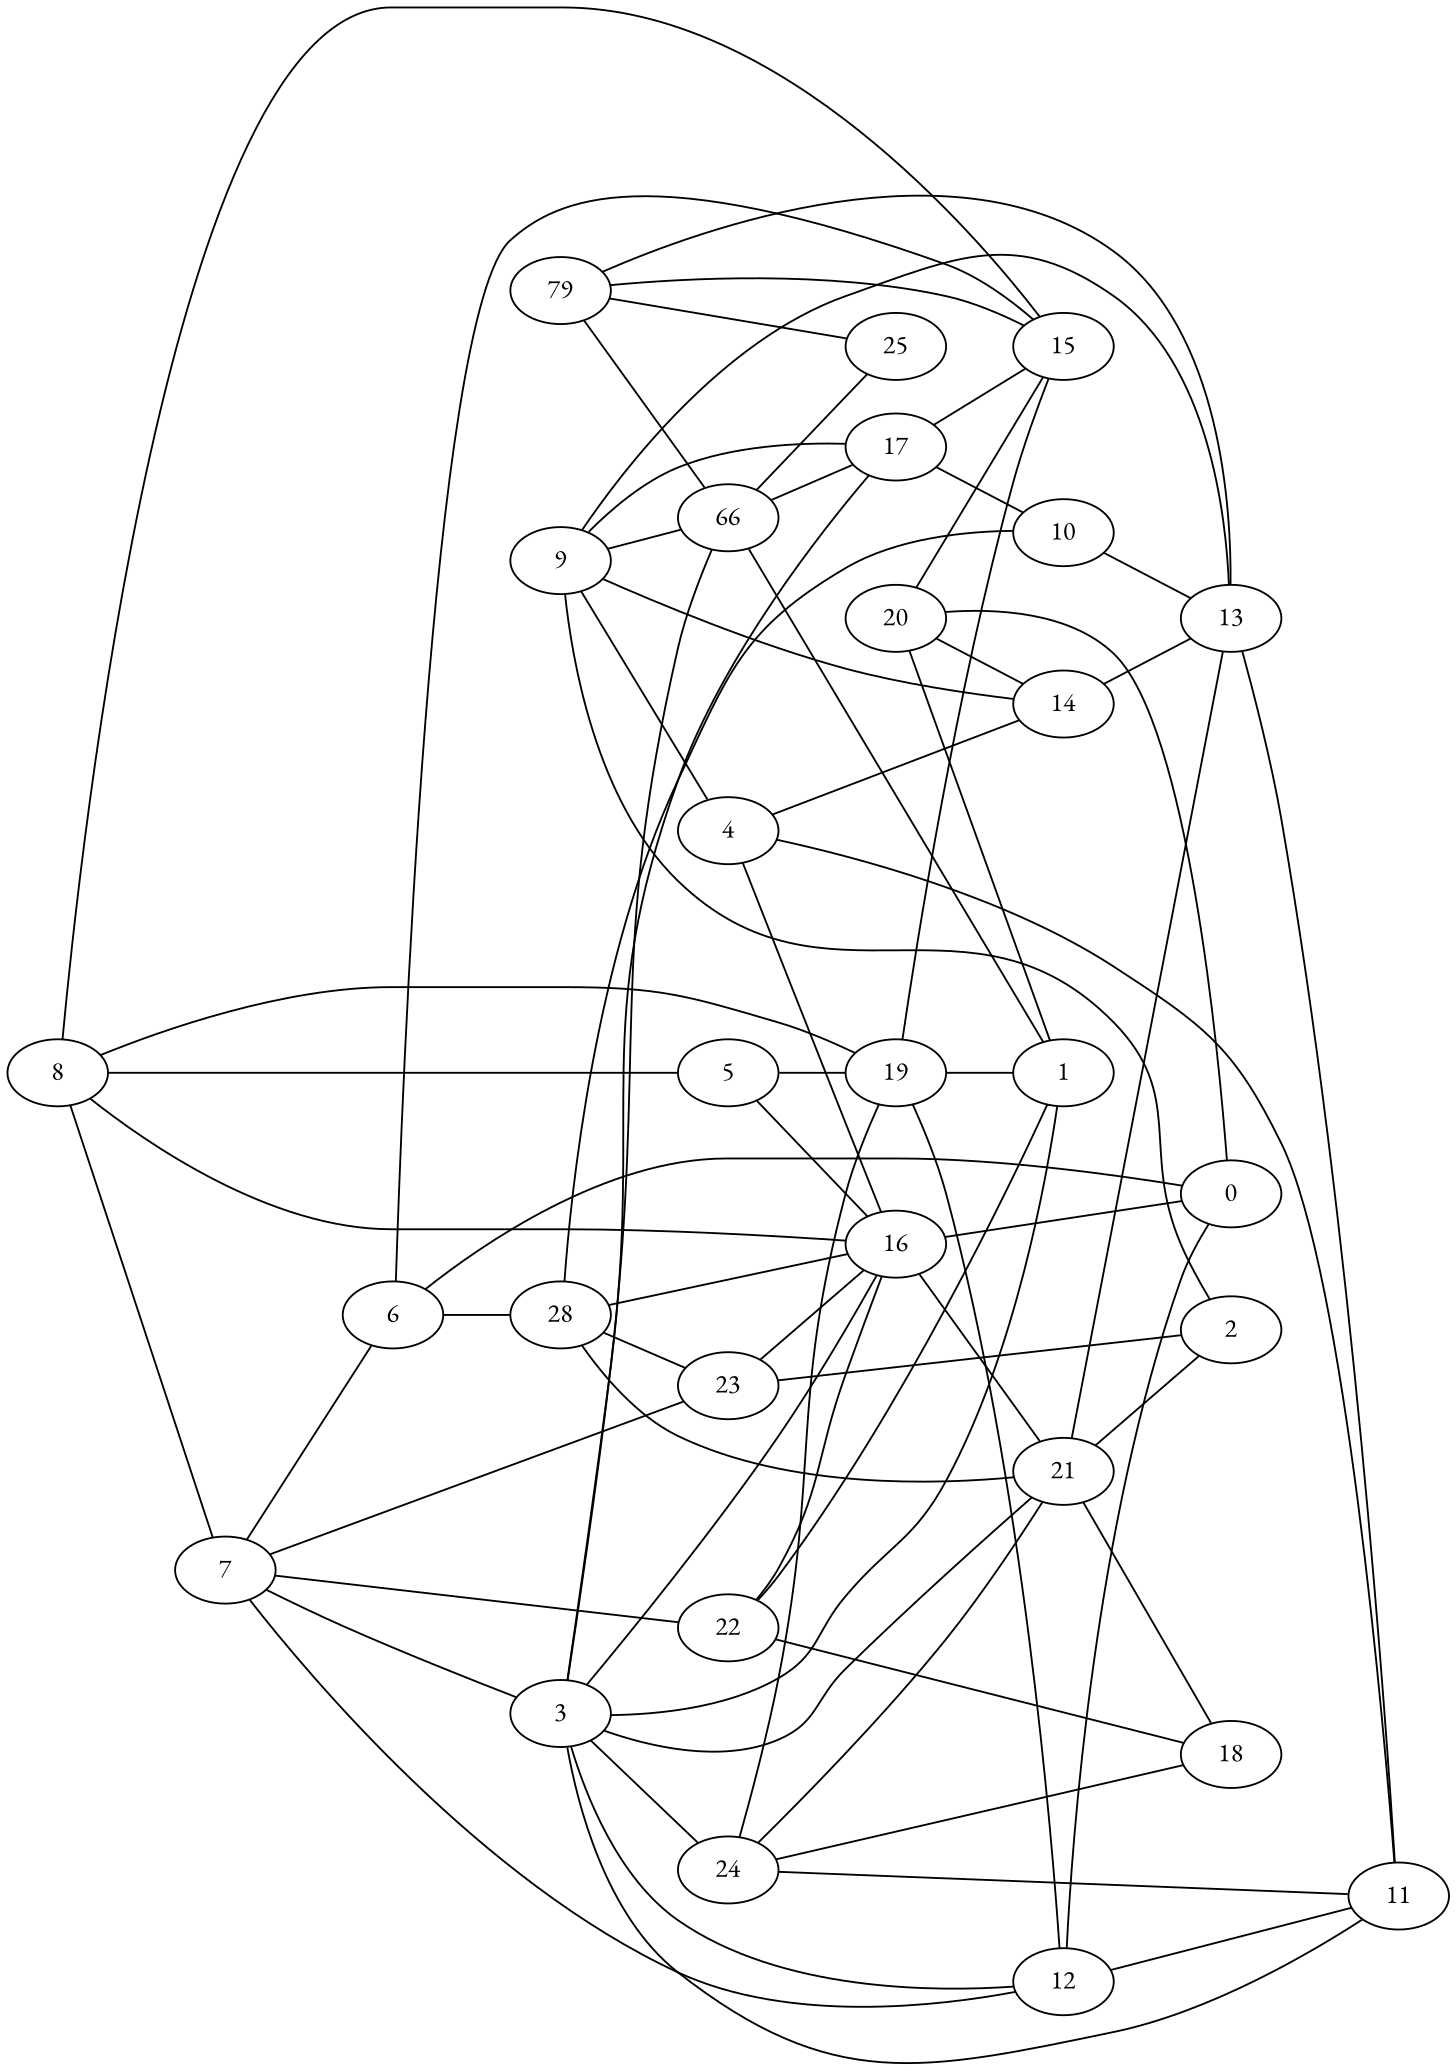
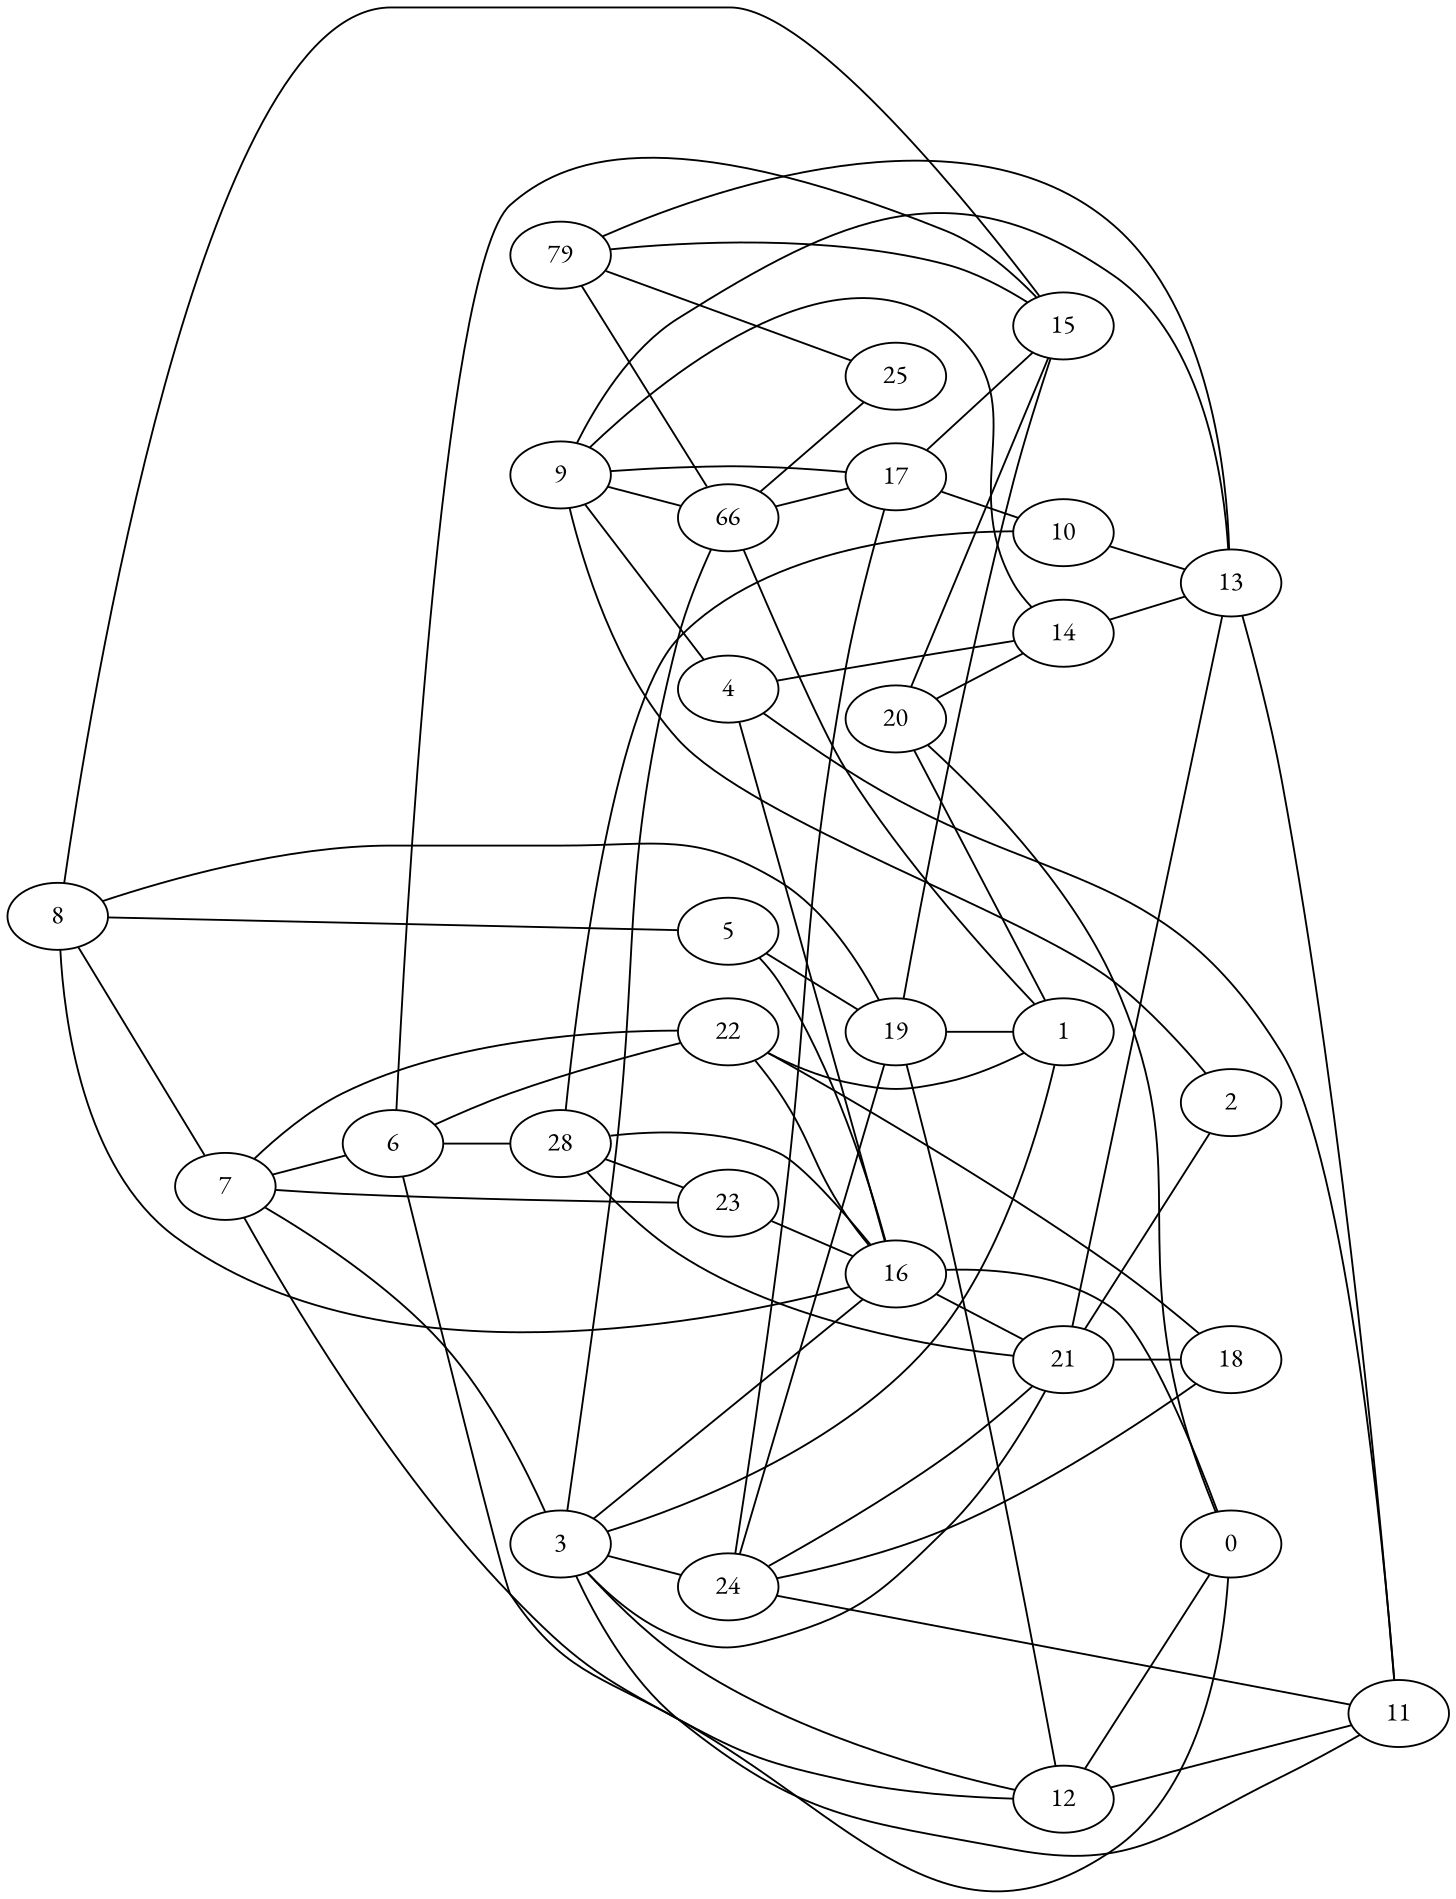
edge "17" -- "3": now "17" -- "24"
edge "22" -- "6": added
edge "2" -- "23": removed
